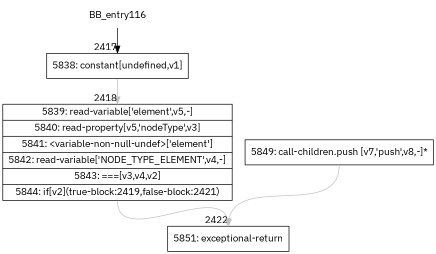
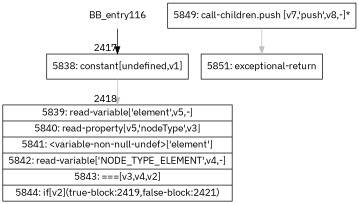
edge "5839: read-variable['element',v5,-]" -> "5851: exceptional-return": removed
